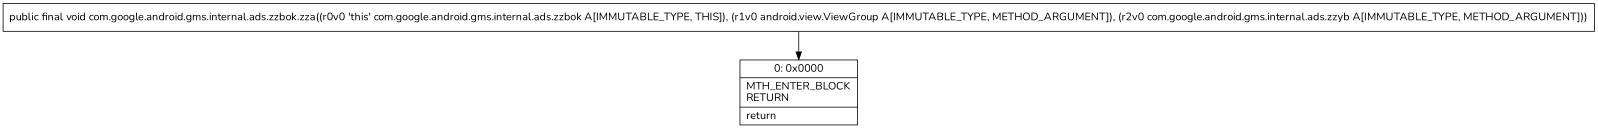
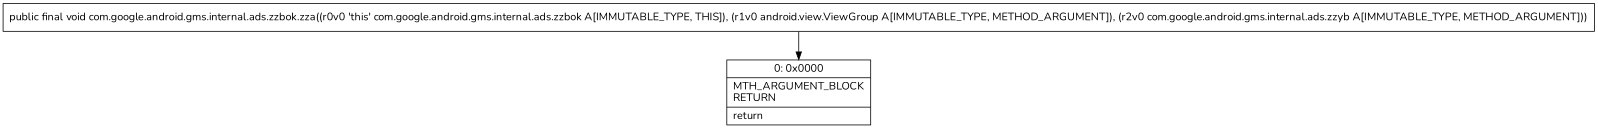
node "0: 0x0000": text "MTH_ENTER_BLOCK" -> "MTH_ARGUMENT_BLOCK"
